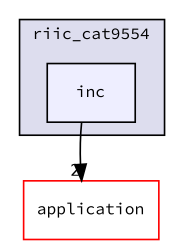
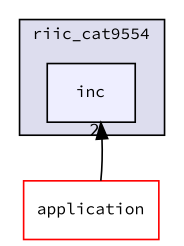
edge "inc" -> "application": reversed
